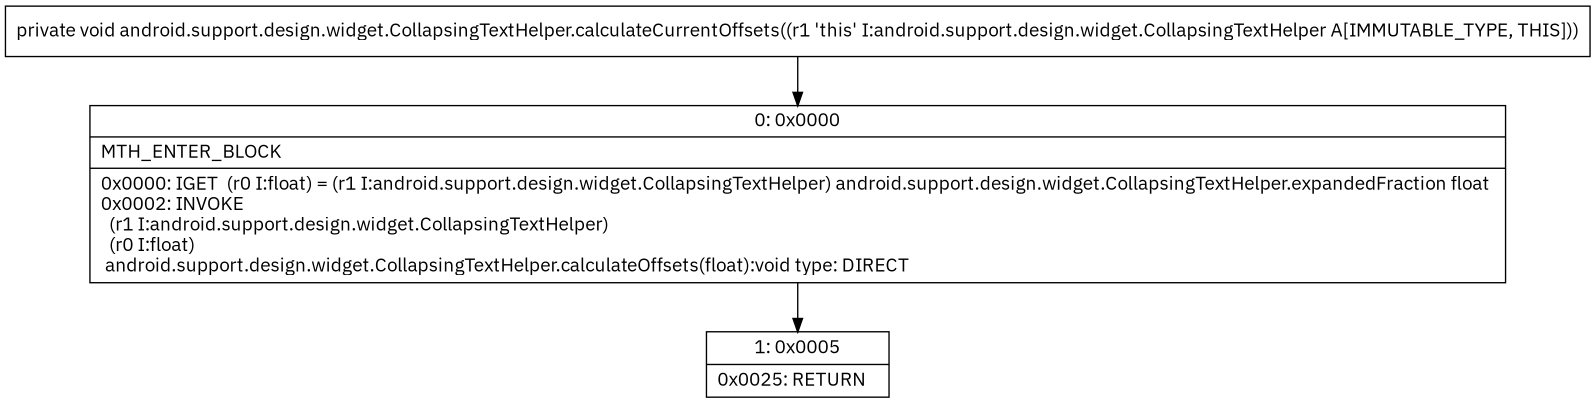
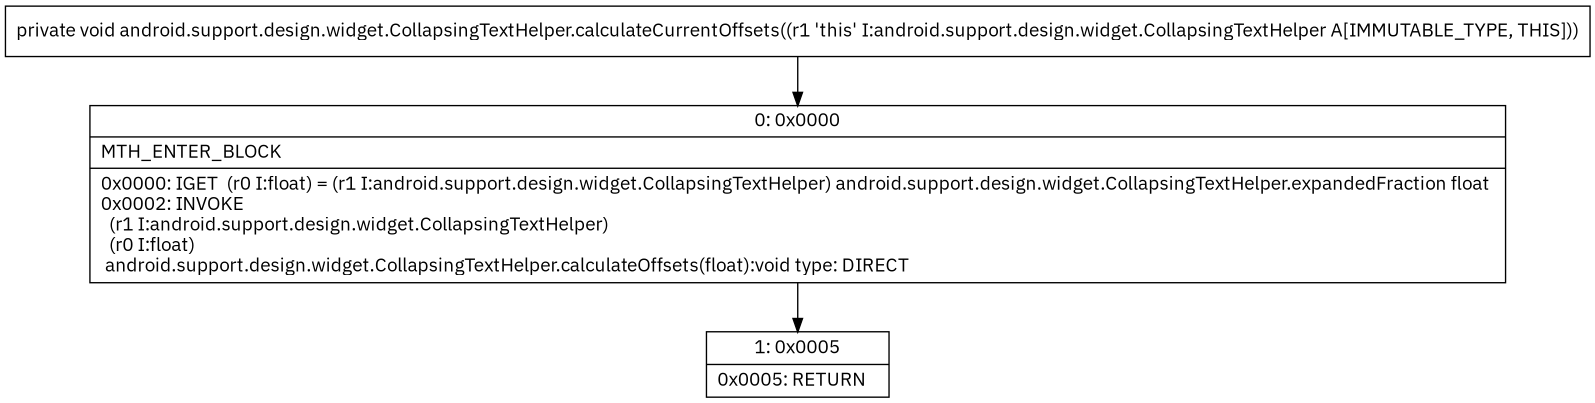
node "1: 0x0005": text "0x0025: RETURN" -> "0x0005: RETURN"
